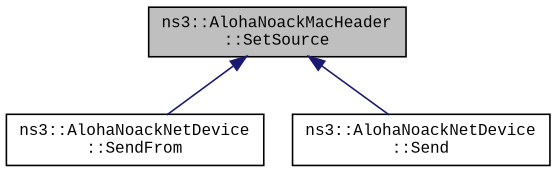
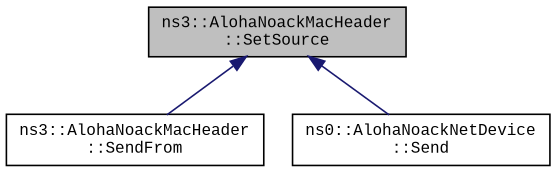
node "ns3::AlohaNoackNetDevice ::SendFrom": label "ns3::AlohaNoackNetDevice ::SendFrom" -> "ns3::AlohaNoackMacHeader ::SendFrom"
node "ns3::AlohaNoackNetDevice ::Send": label "ns3::AlohaNoackNetDevice ::Send" -> "ns0::AlohaNoackNetDevice ::Send"
